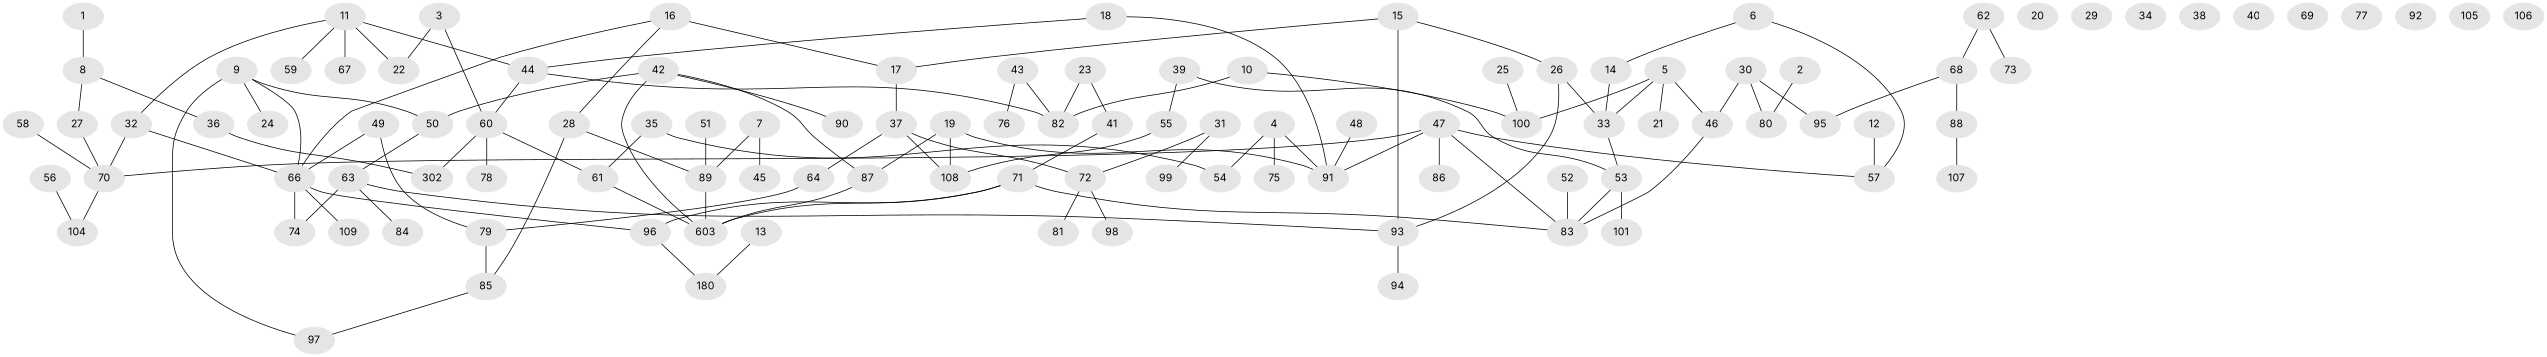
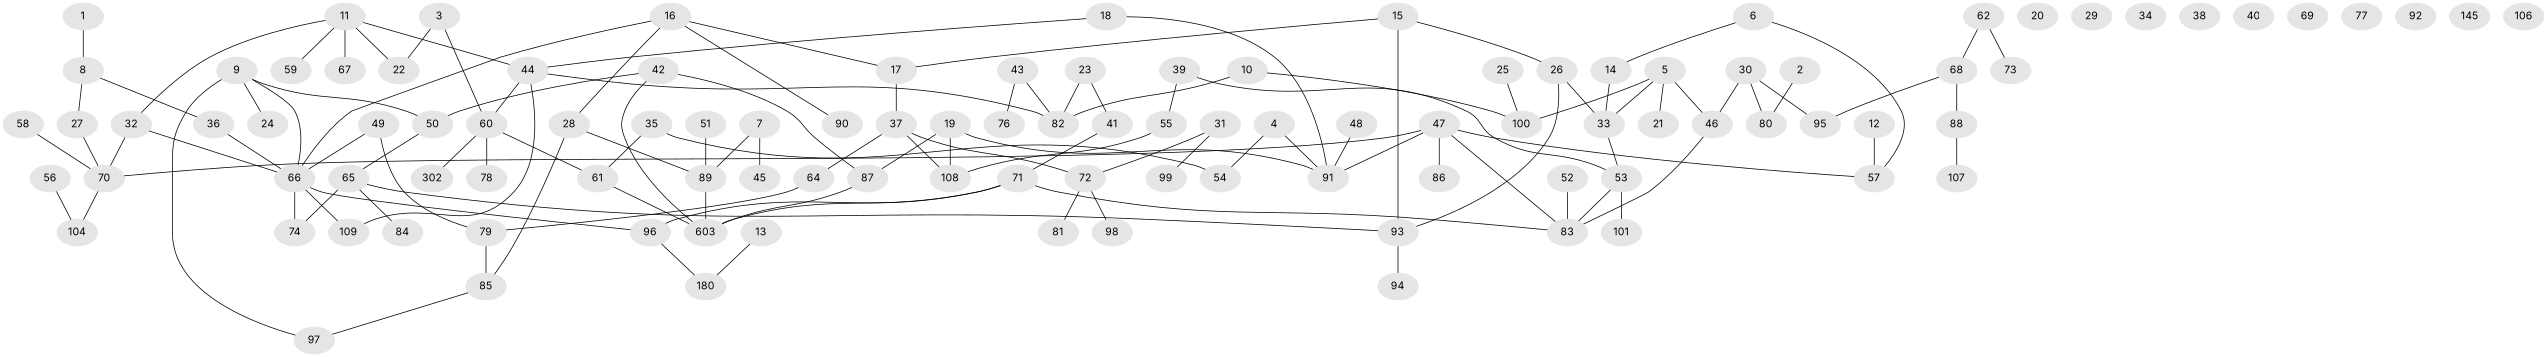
node "105": label "105" -> "145"
edge "42" -- "90": now "16" -- "90"
edge "36" -- "302": now "36" -- "66"
node "63": label "63" -> "65"
node "75": removed
edge "44" -- "109": added
